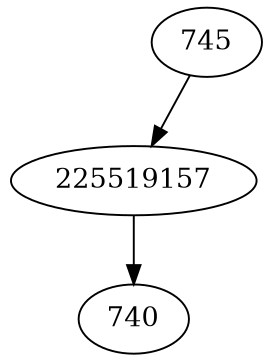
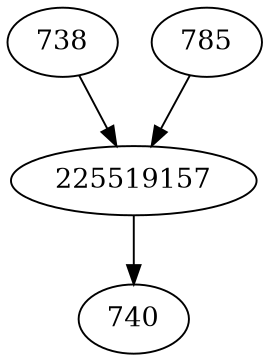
node "738": added
node "745": label "745" -> "785"
